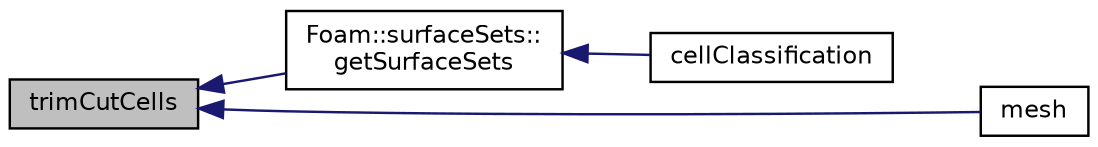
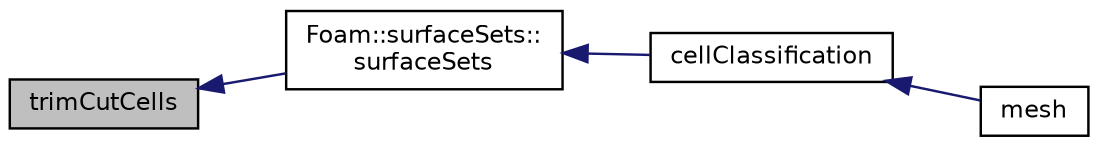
node "Foam::surfaceSets:: getSurfaceSets": label "Foam::surfaceSets:: getSurfaceSets" -> "Foam::surfaceSets:: surfaceSets"
edge "mesh" -> "trimCutCells": now "mesh" -> "cellClassification"
